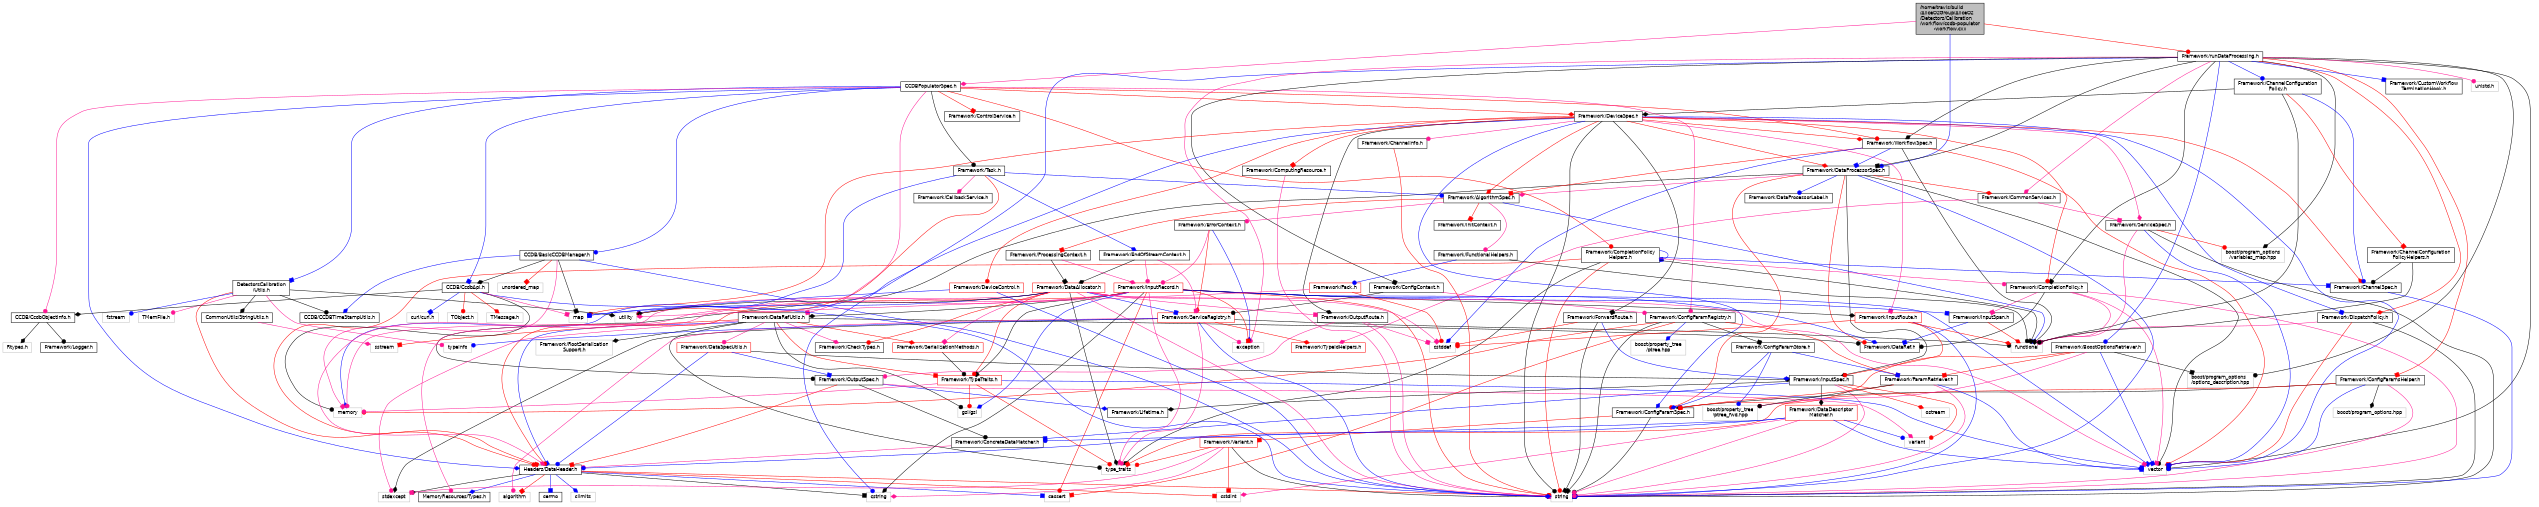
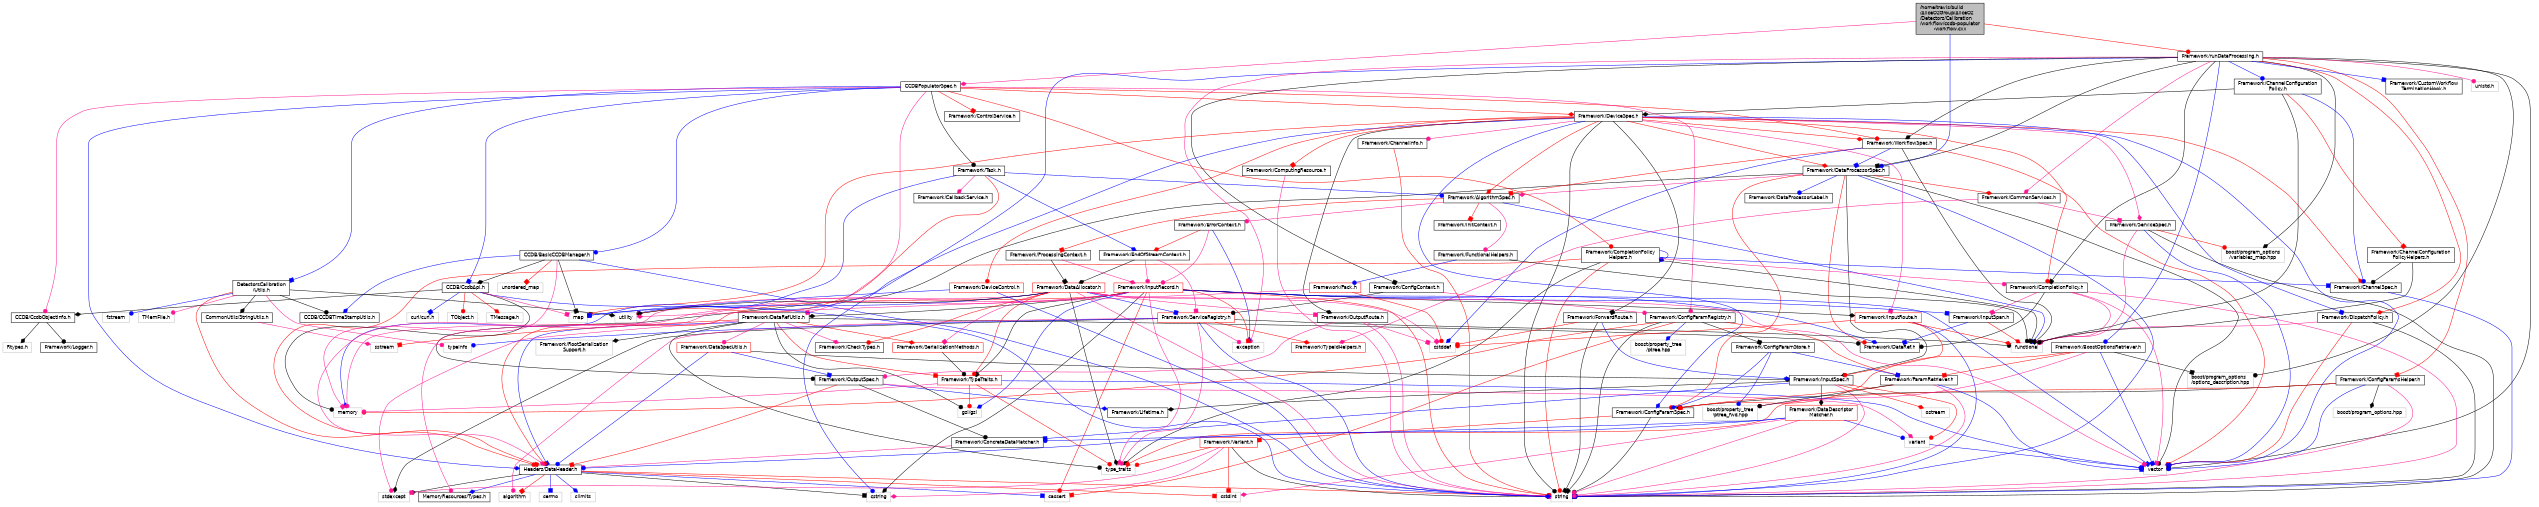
edge "Framework/ErrorContext.h" -> "Framework/ServiceRegistry.h": now "Framework/ErrorContext.h" -> "Framework/EndOfStreamContext.h"
edge "Framework/DataDescriptor Matcher.h" -> "vector": now "variant" -> "vector"
node "cerrno": color black -> grey75
